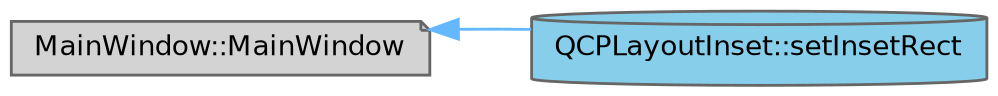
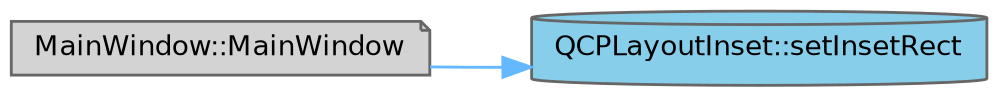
edge "QCPLayoutInset::setInsetRect" -> "MainWindow::MainWindow": reversed
